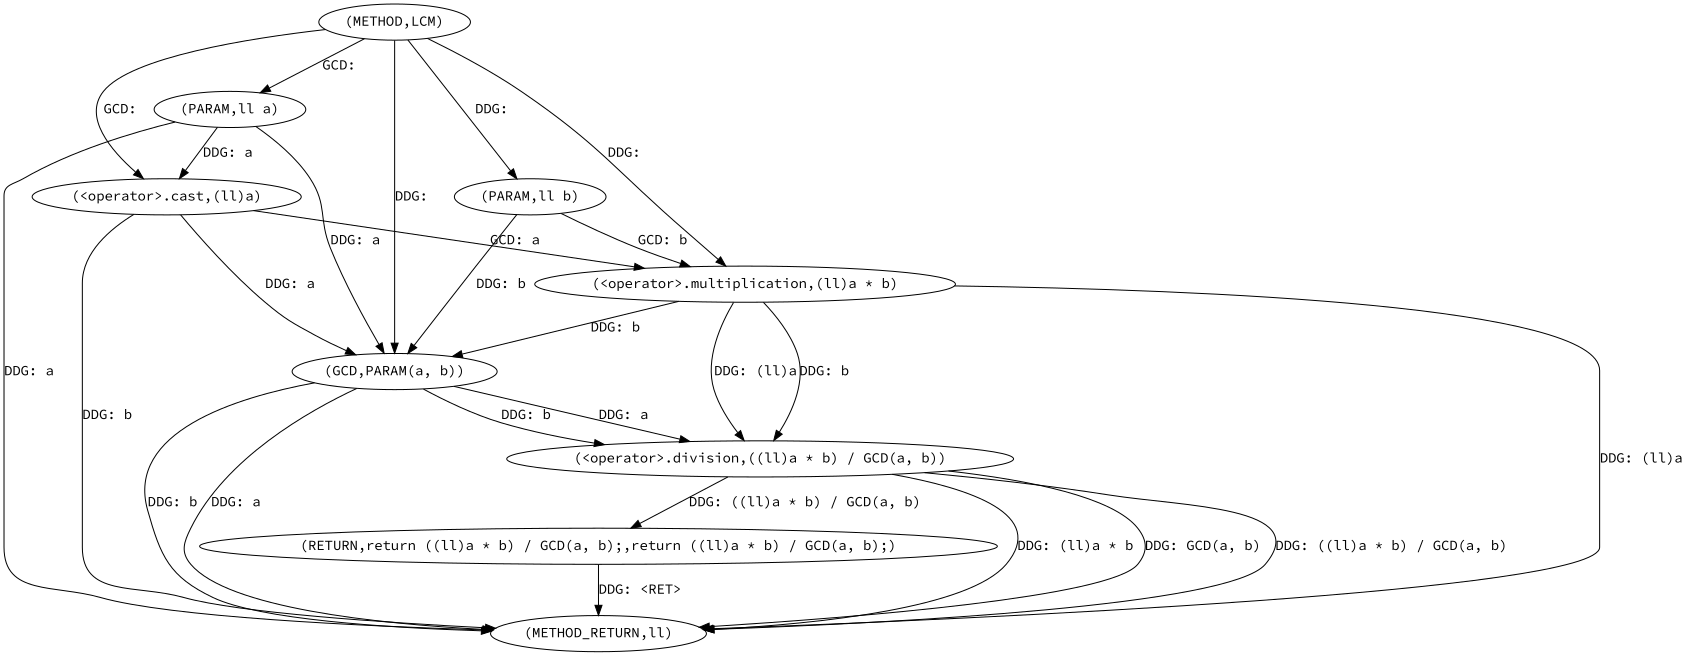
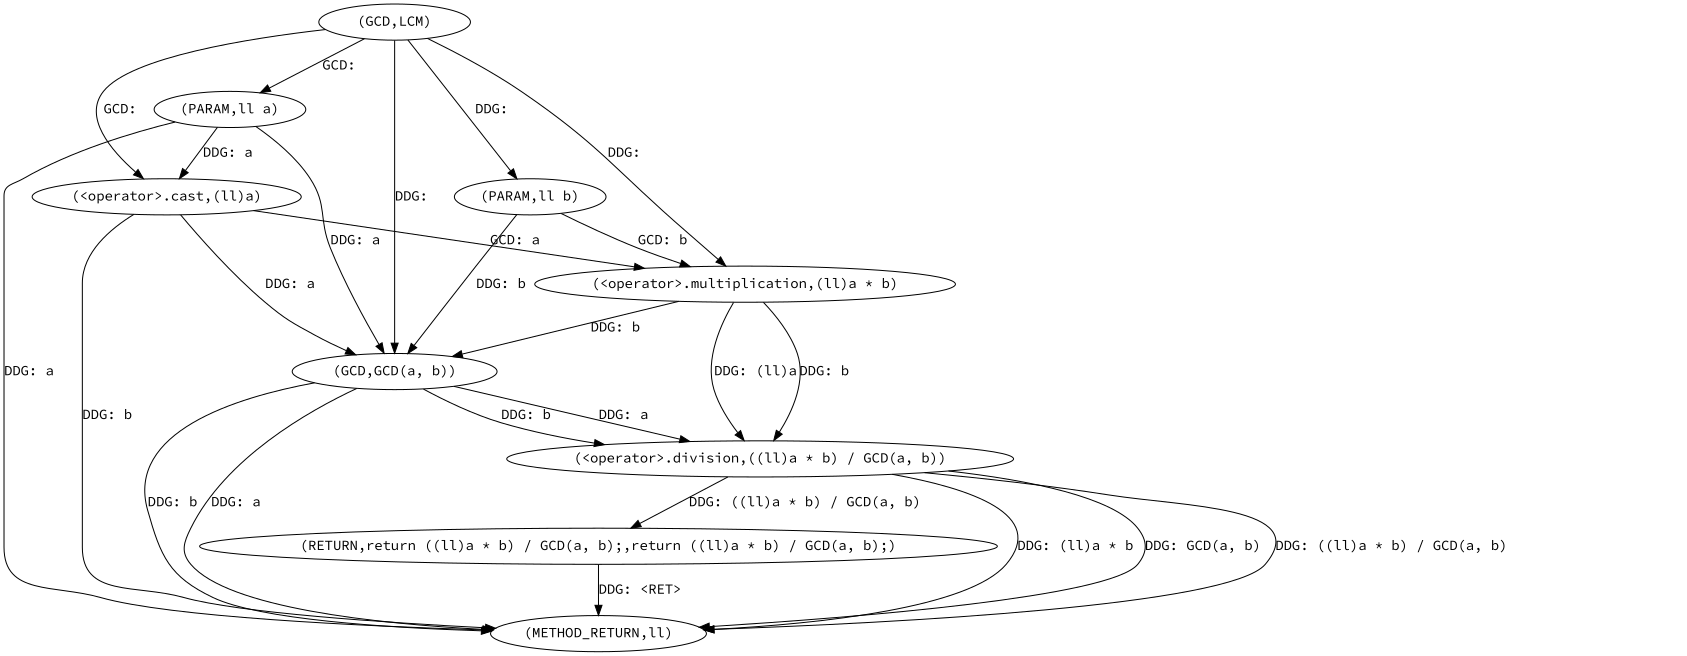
node "(METHOD,LCM)": label "(METHOD,LCM)" -> "(GCD,LCM)"
node "(GCD,PARAM(a, b))": label "(GCD,PARAM(a, b))" -> "(GCD,GCD(a, b))"
edge "(<operator>.multiplication,(ll)a * b)" -> "(METHOD_RETURN,ll)": removed, label "DDG: (ll)a"
